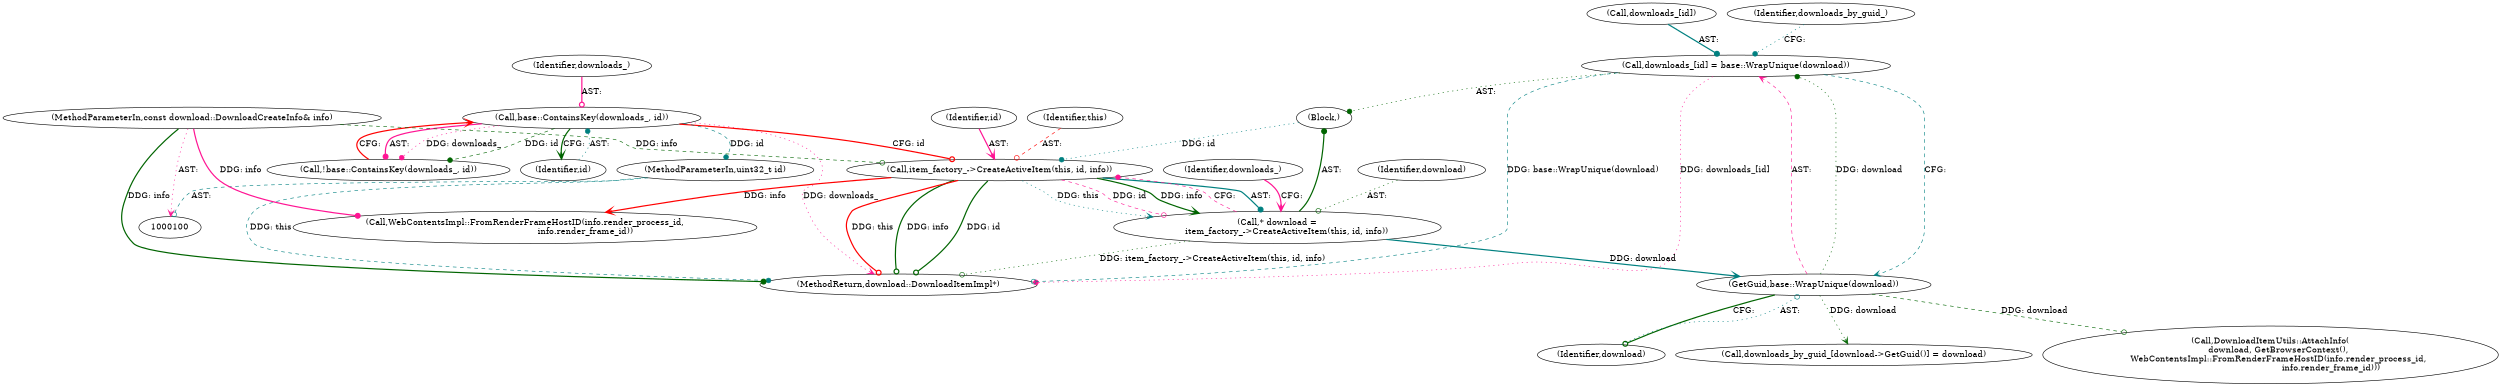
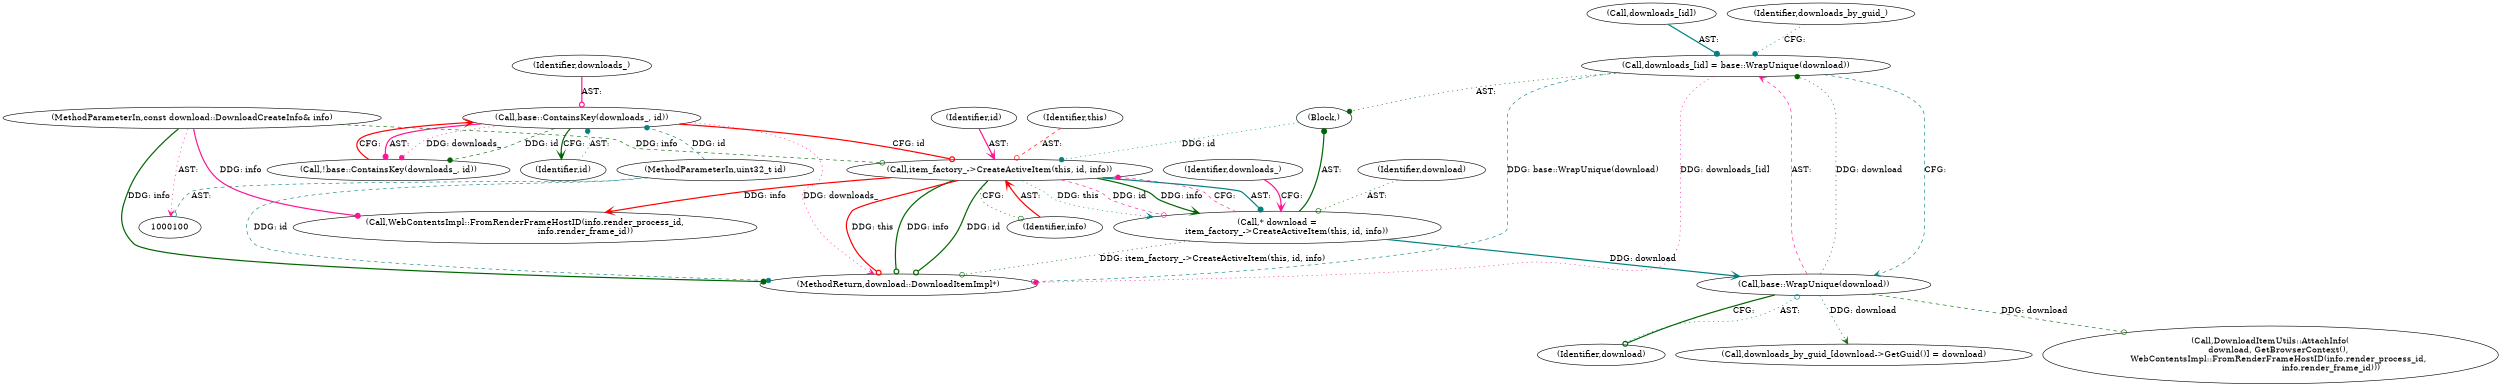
edge "(Call,base::ContainsKey(downloads_, id))" -> "(MethodParameterIn,uint32_t id)": reversed
edge "(MethodParameterIn,uint32_t id)" -> "(MethodReturn,download::DownloadItemImpl*)": label "DDG: this" -> "DDG: id"
node "(Identifier,info)": added
node "(GetGuid,base::WrapUnique(download))": label "(GetGuid,base::WrapUnique(download))" -> "(Call,base::WrapUnique(download))"
